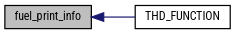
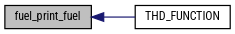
node "fuel_print_info": label "fuel_print_info" -> "fuel_print_fuel"
